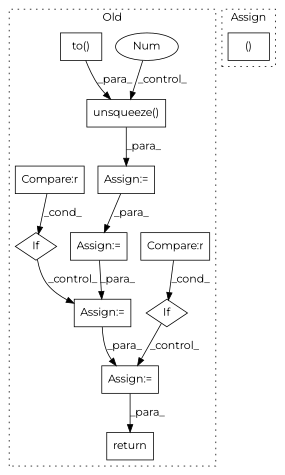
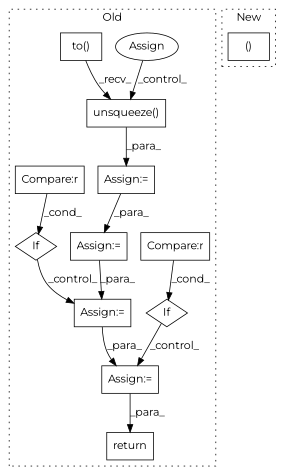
cluster "Assign": label "Assign" -> "New"
node "Num": label "Num" -> "Assign"
edge "to()" -> "unsqueeze()": label "_para_" -> "_recv_"
